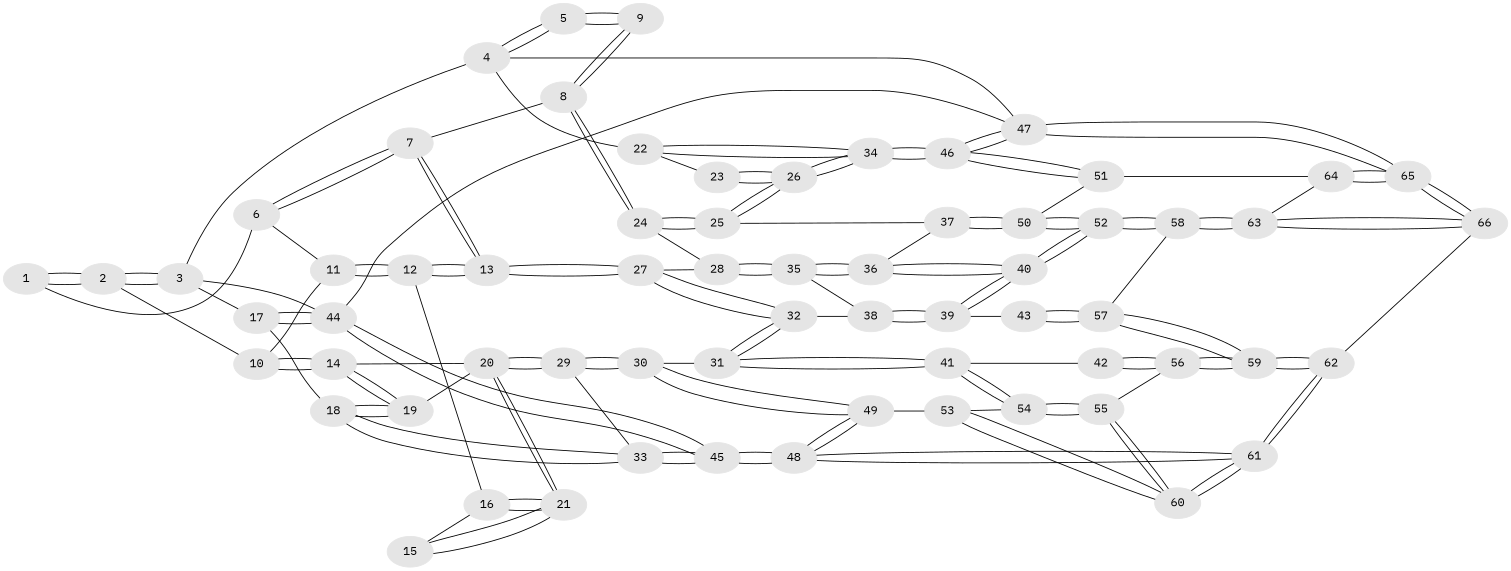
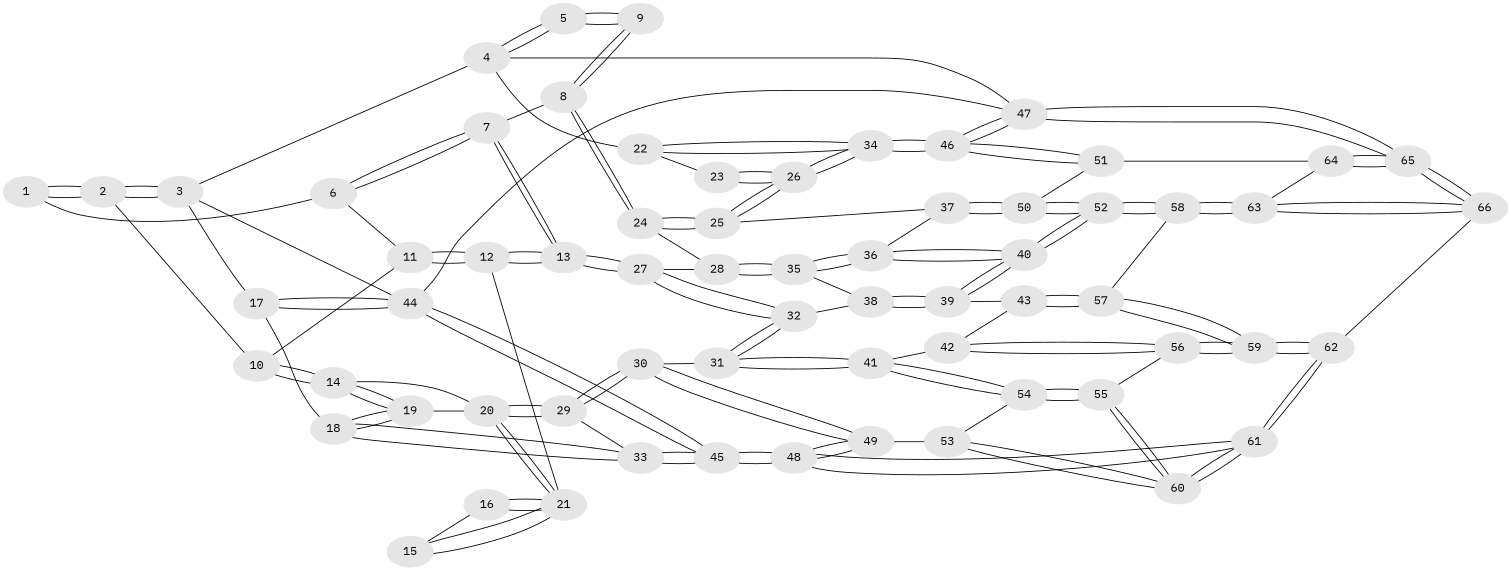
edge "43" -- "42": added
edge "12" -- "16": now "12" -- "21"
